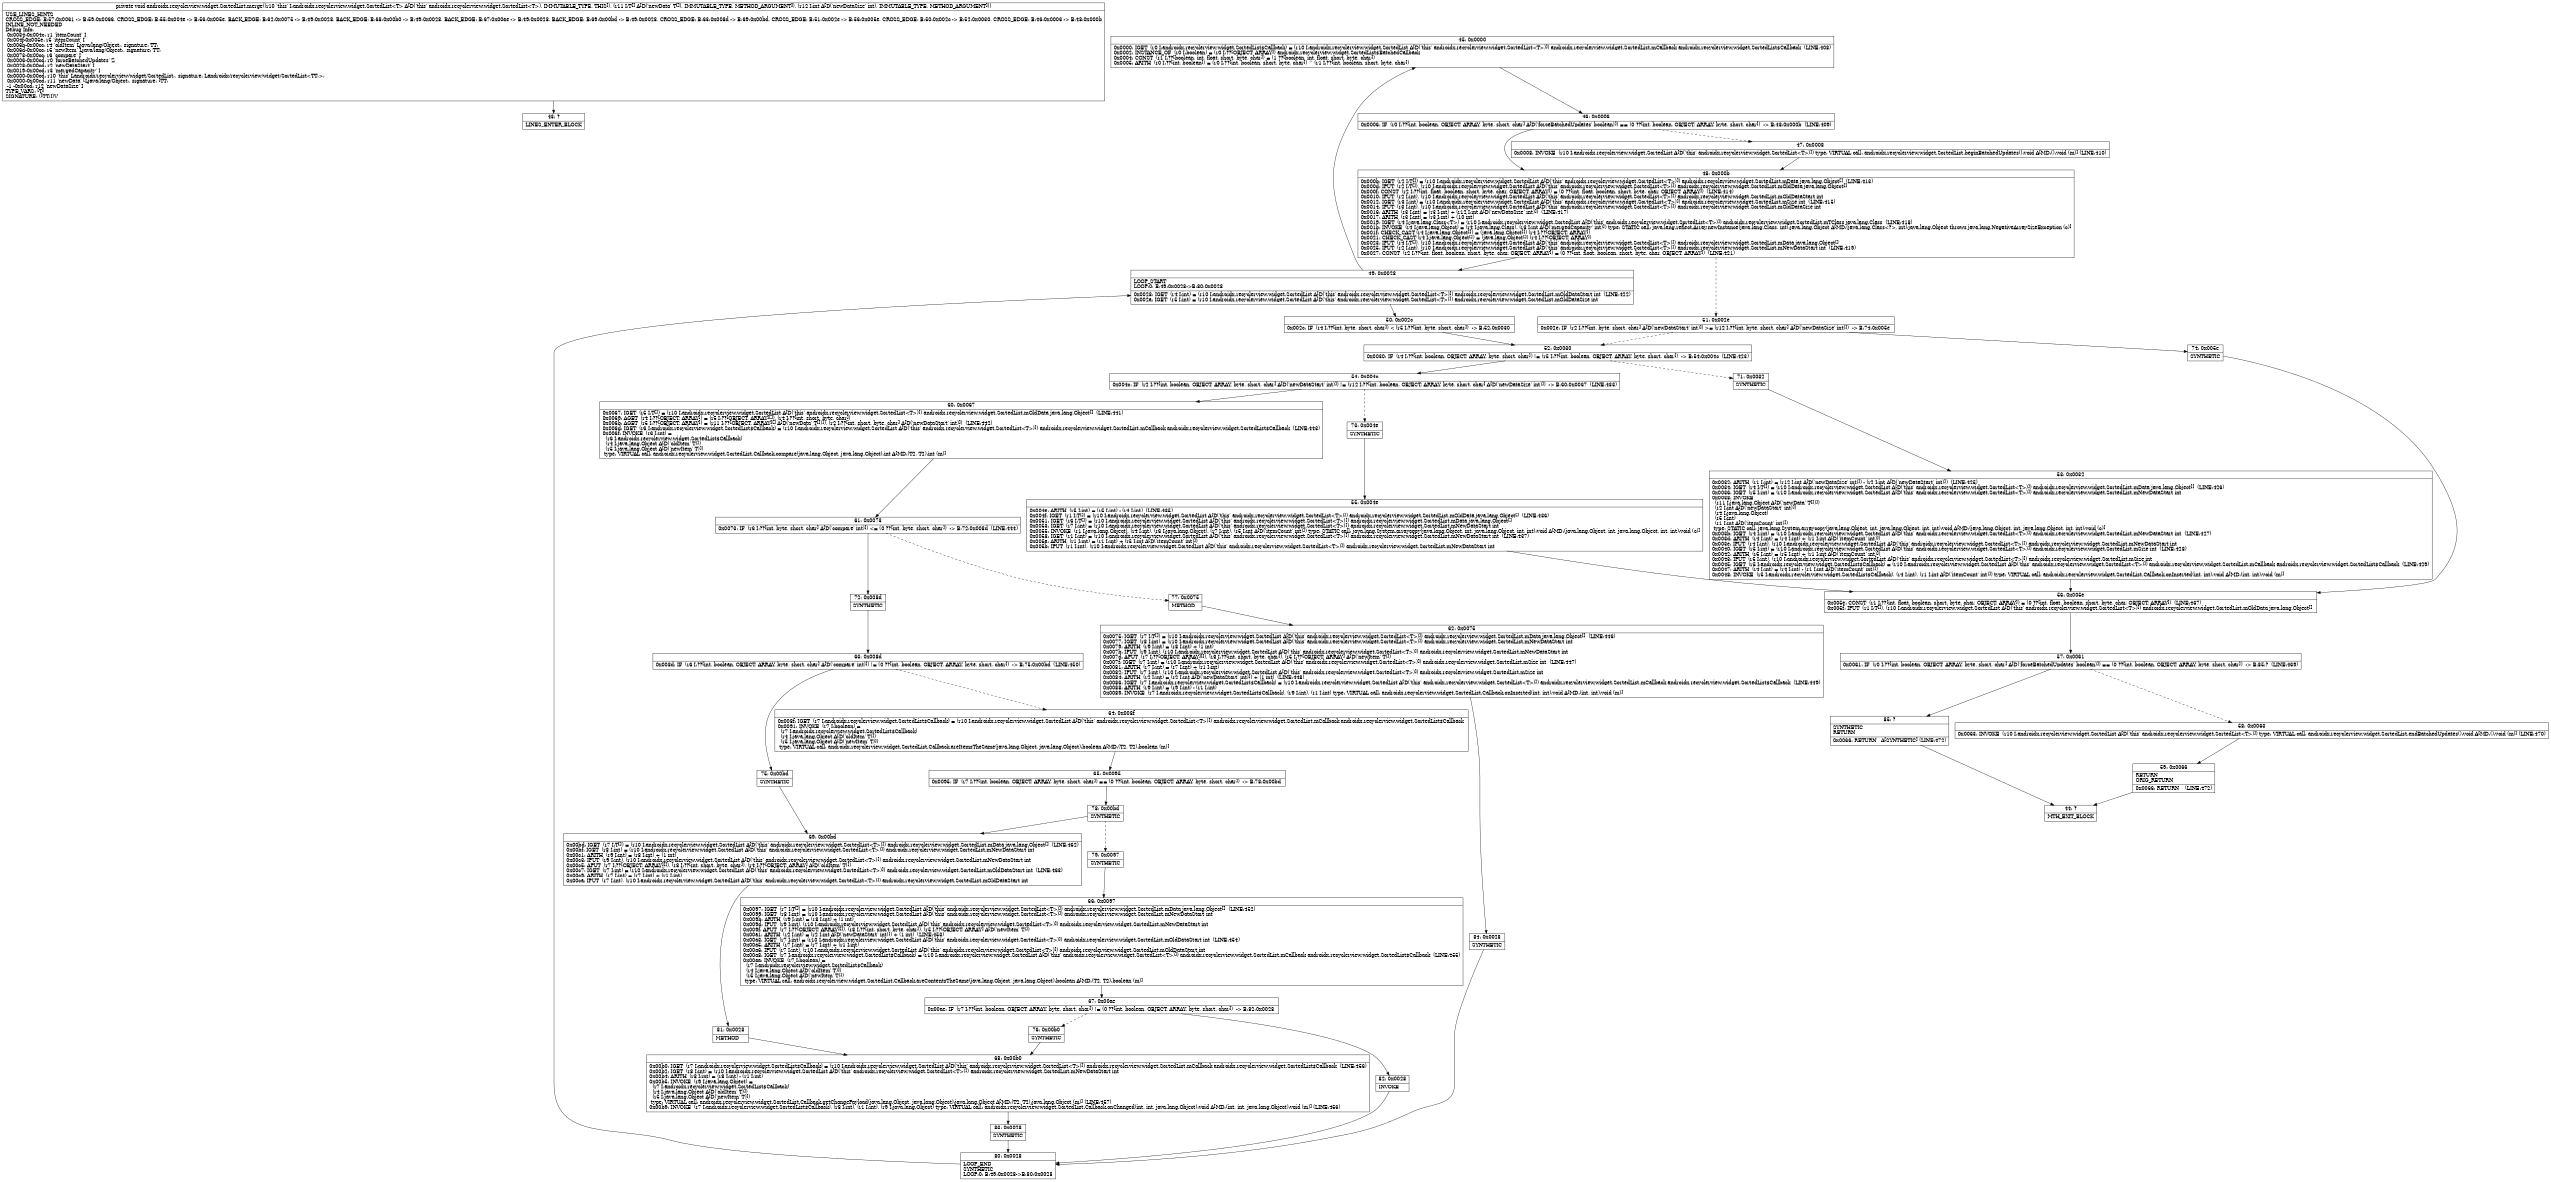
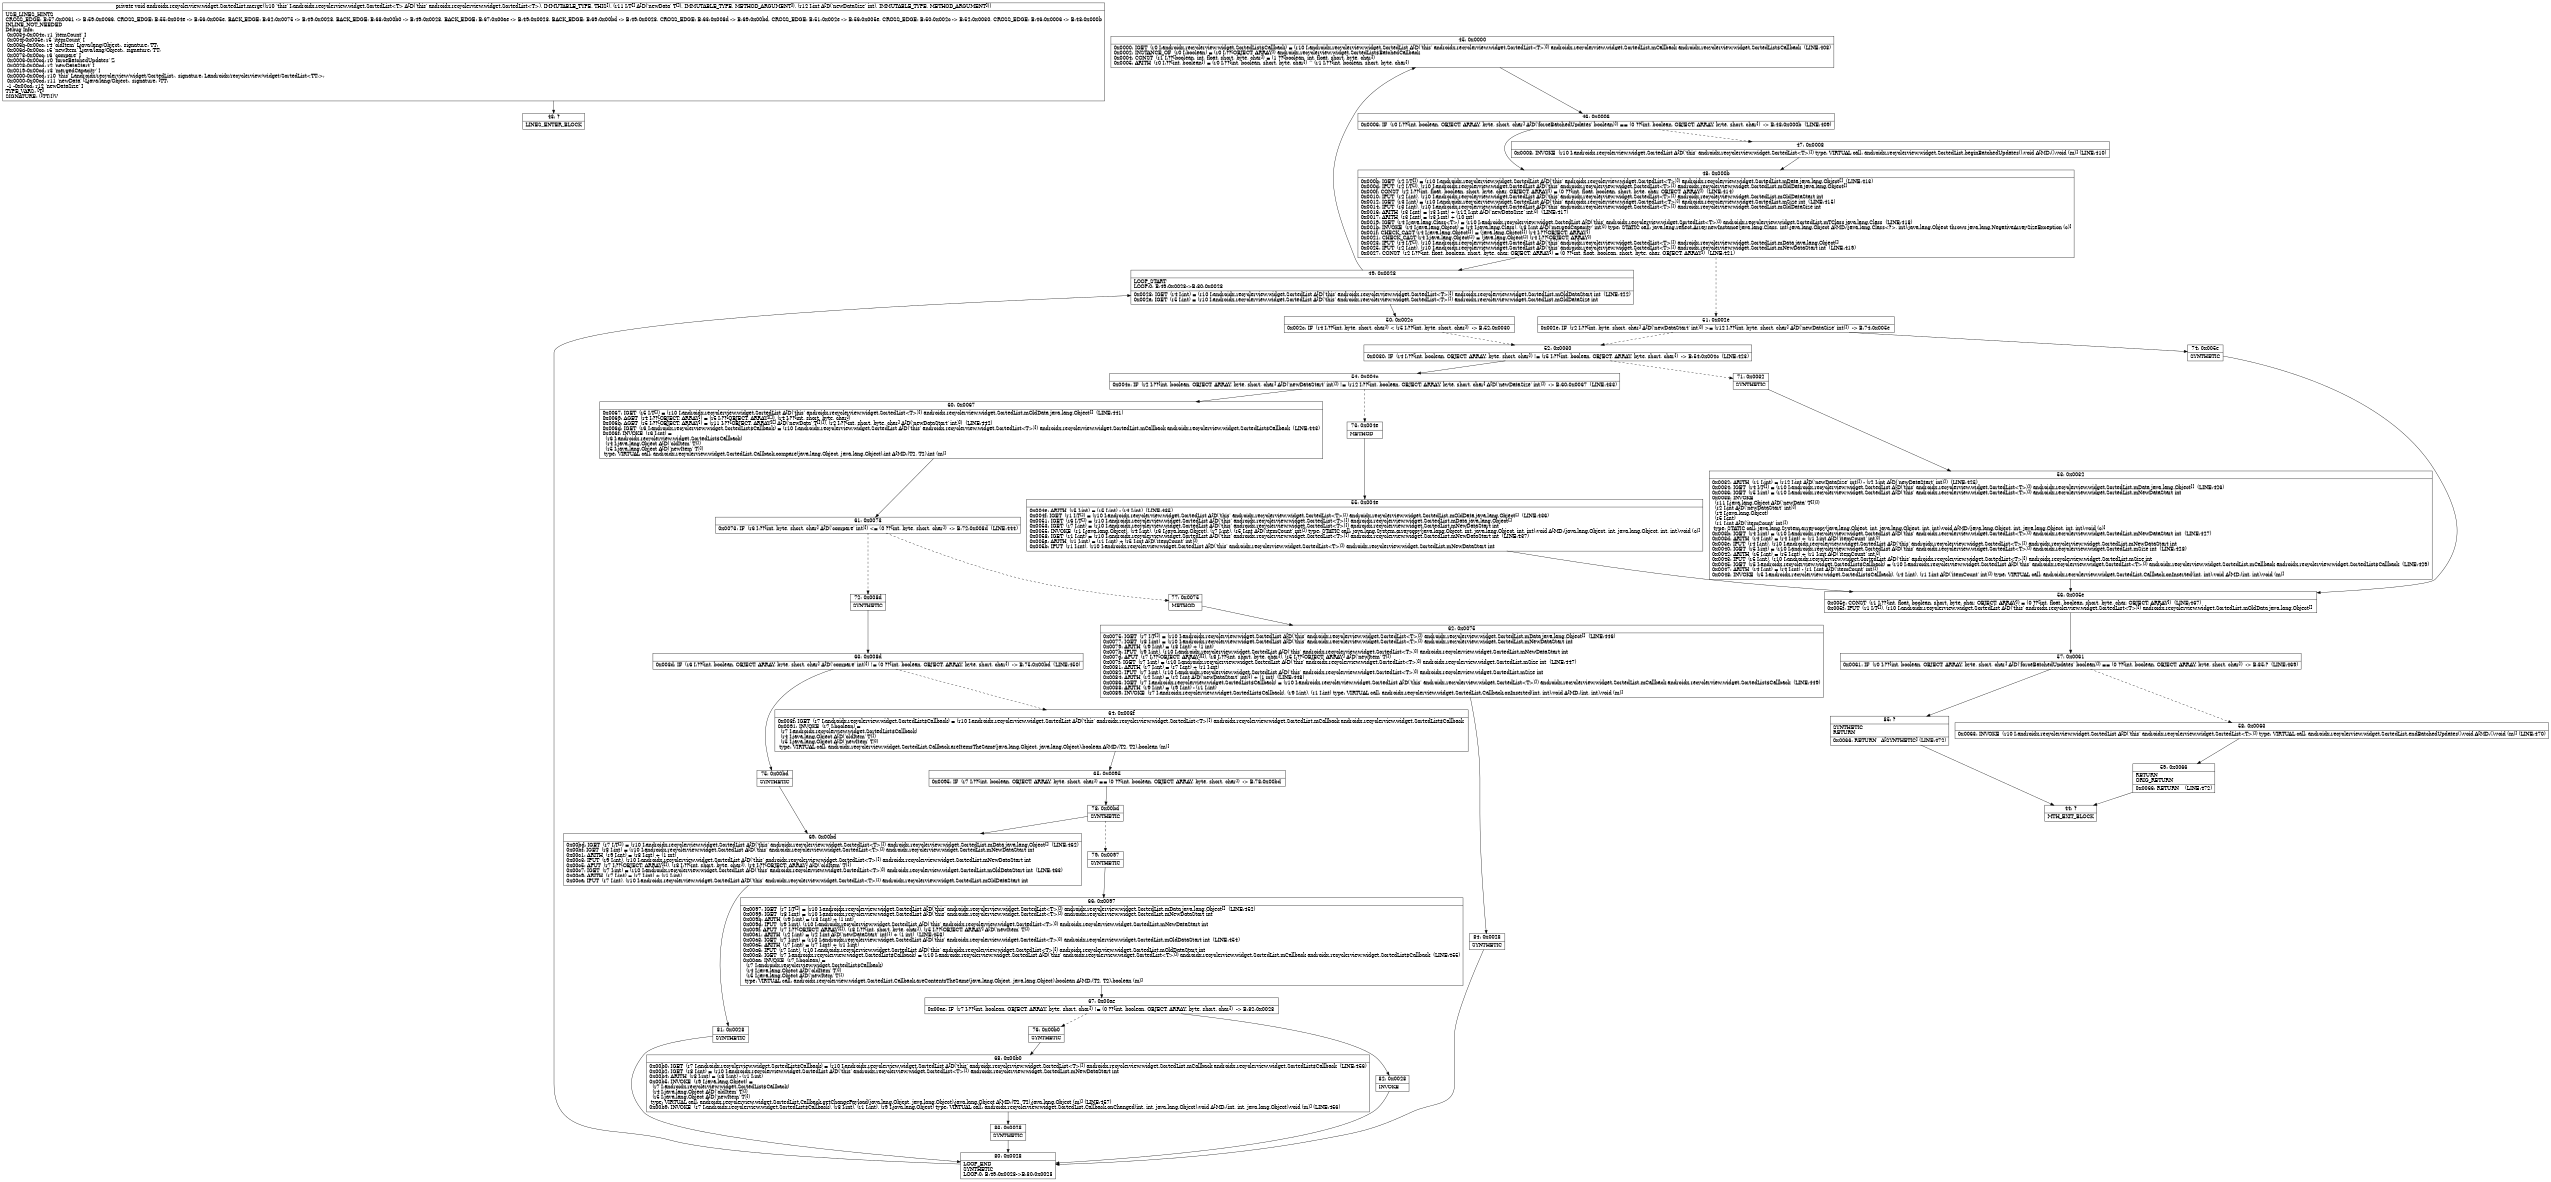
edge "50: 0x002c" -> "52: 0x0030": style solid -> dashed
node "73: 0x004e": text "SYNTHETIC" -> "METHOD"
edge "61: 0x0073" -> "72: 0x008d": style solid -> dashed
node "81: 0x0028": text "METHOD" -> "SYNTHETIC"
edge "81: 0x0028" -> "68: 0x00b0": now "81: 0x0028" -> "80: 0x0028"
